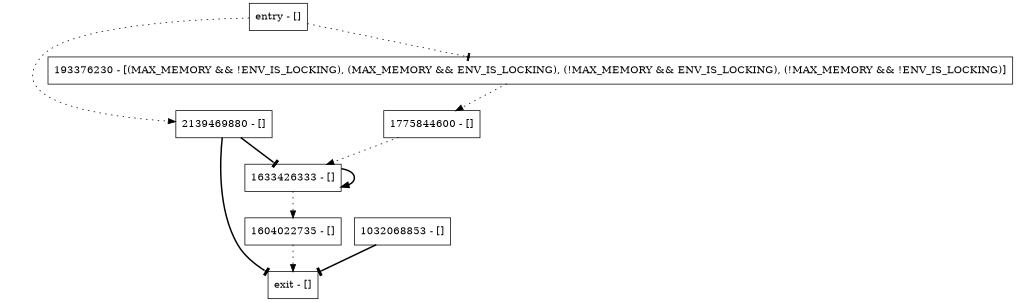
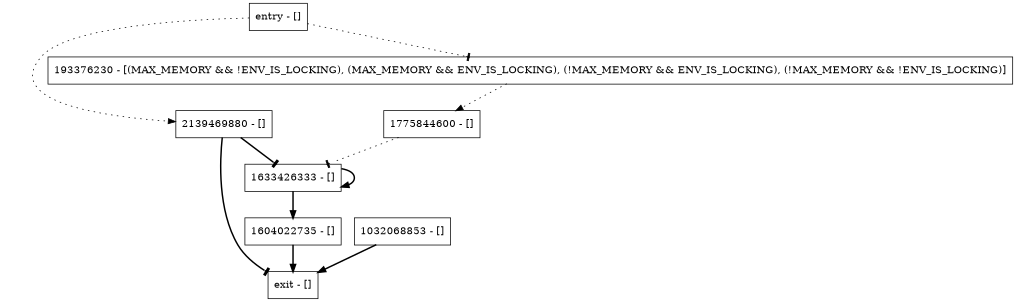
edge "1775844600 - []" -> "1633426333 - []": arrowhead normal -> tee
edge "1633426333 - []" -> "1604022735 - []": style dotted -> bold
edge "1604022735 - []" -> "exit - []": style dotted -> bold
edge "1032068853 - []" -> "exit - []": arrowhead tee -> normal
